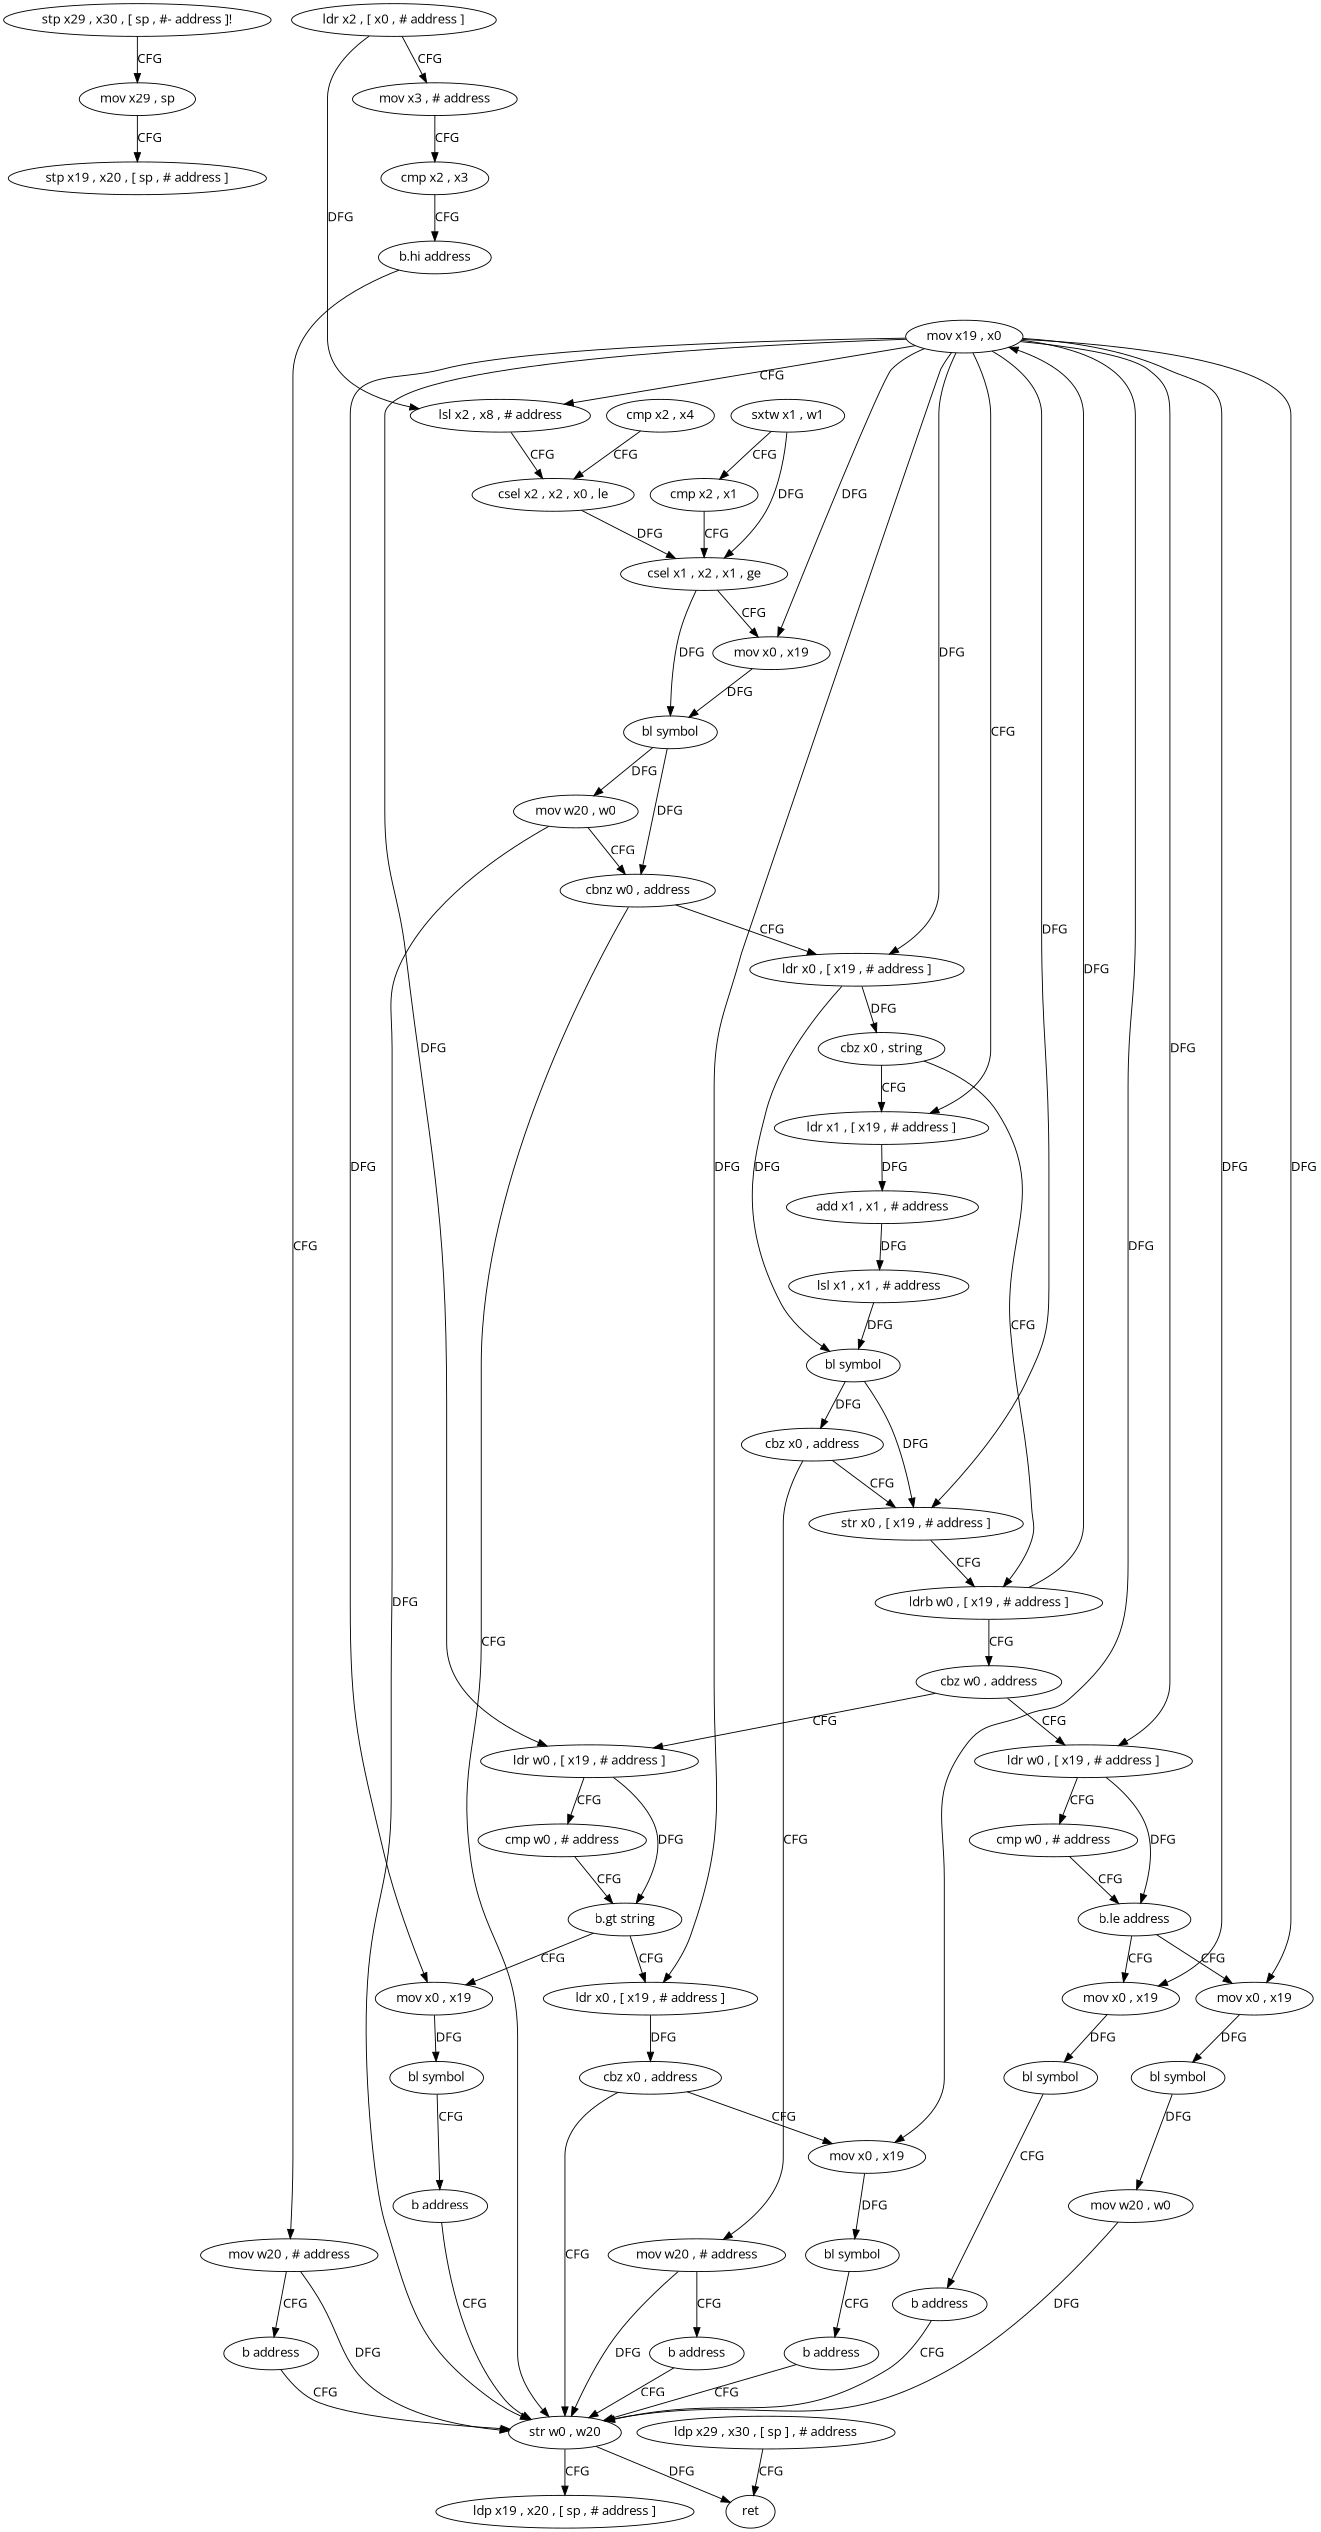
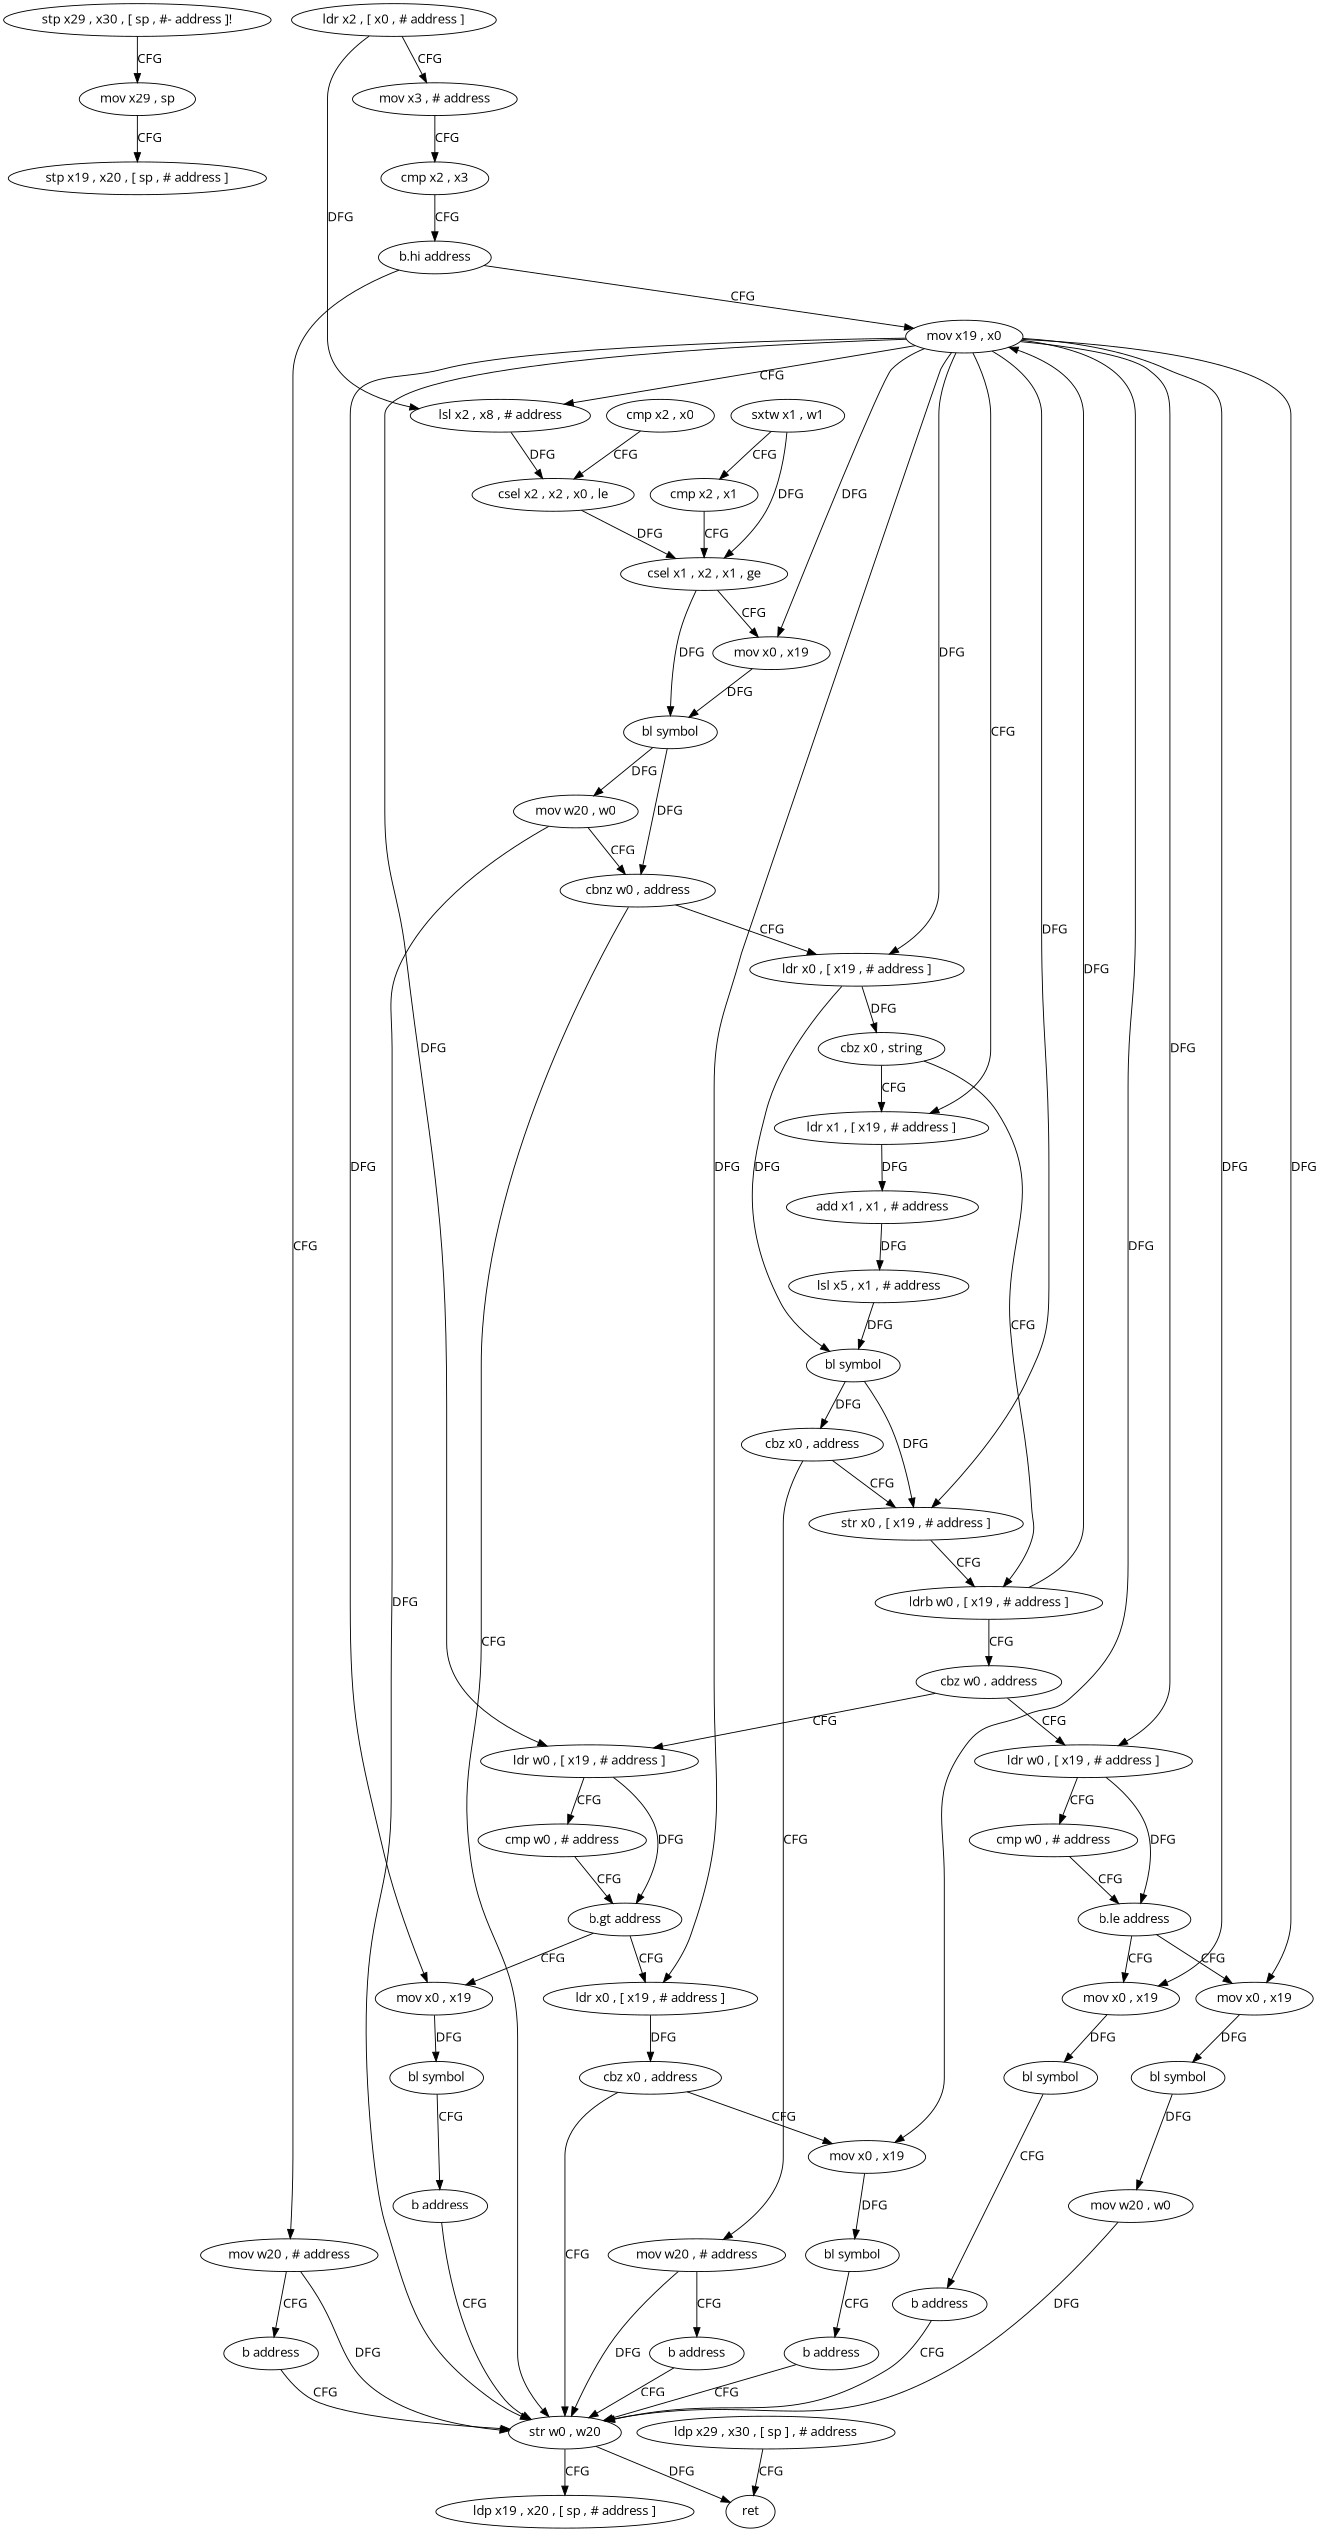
edge "b.hi address" -> "mov x19 , x0": added, label "CFG"
node "cmp x2 , x4": label "cmp x2 , x4" -> "cmp x2 , x0"
edge "lsl x2 , x8 , # address" -> "csel x2 , x2 , x0 , le": label "CFG" -> "DFG"
node "lsl x1 , x1 , # address": label "lsl x1 , x1 , # address" -> "lsl x5 , x1 , # address"
node "b.gt string": label "b.gt string" -> "b.gt address"
